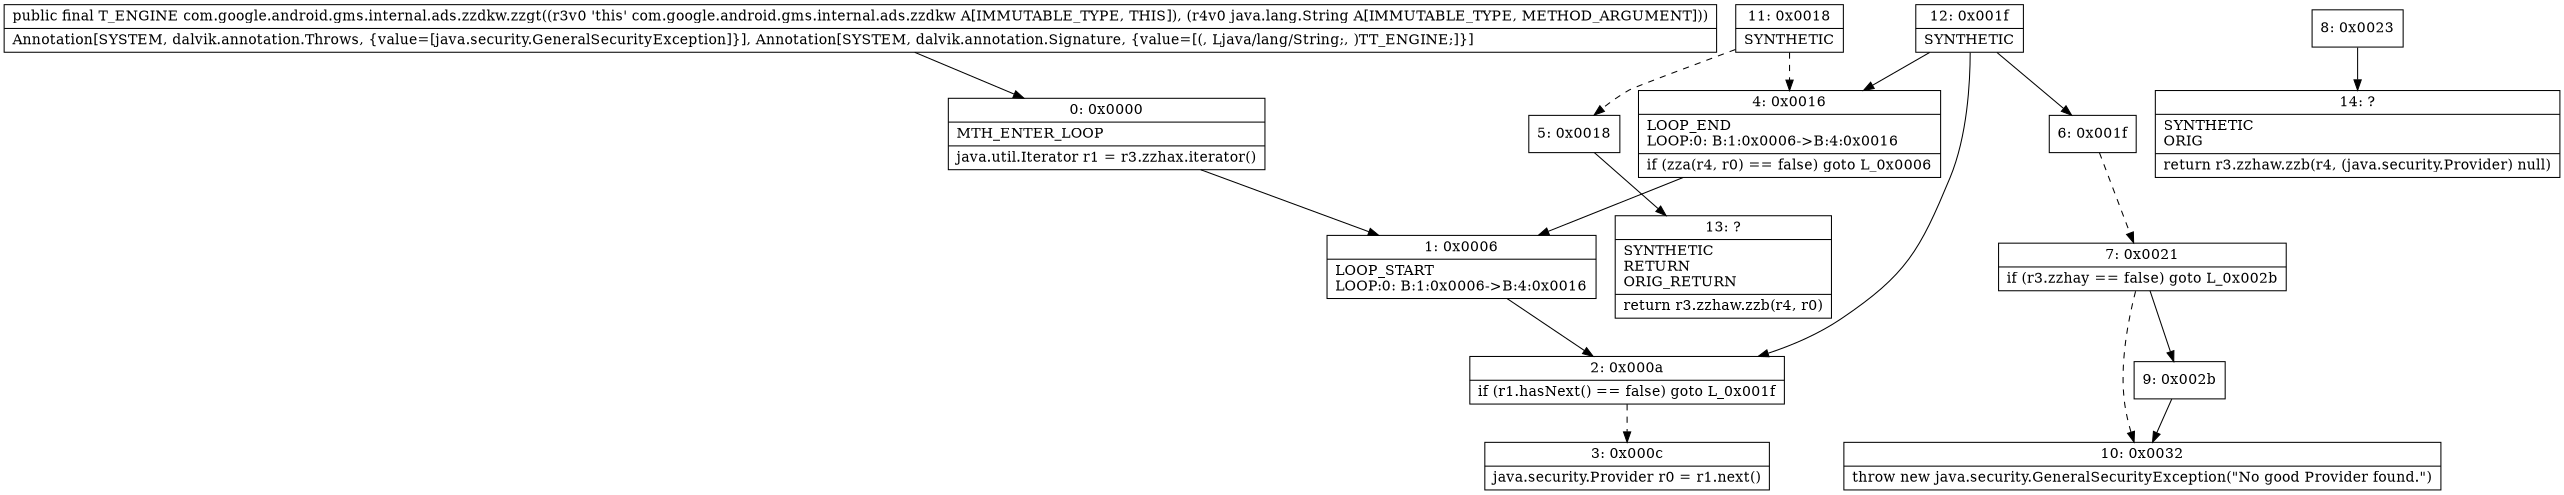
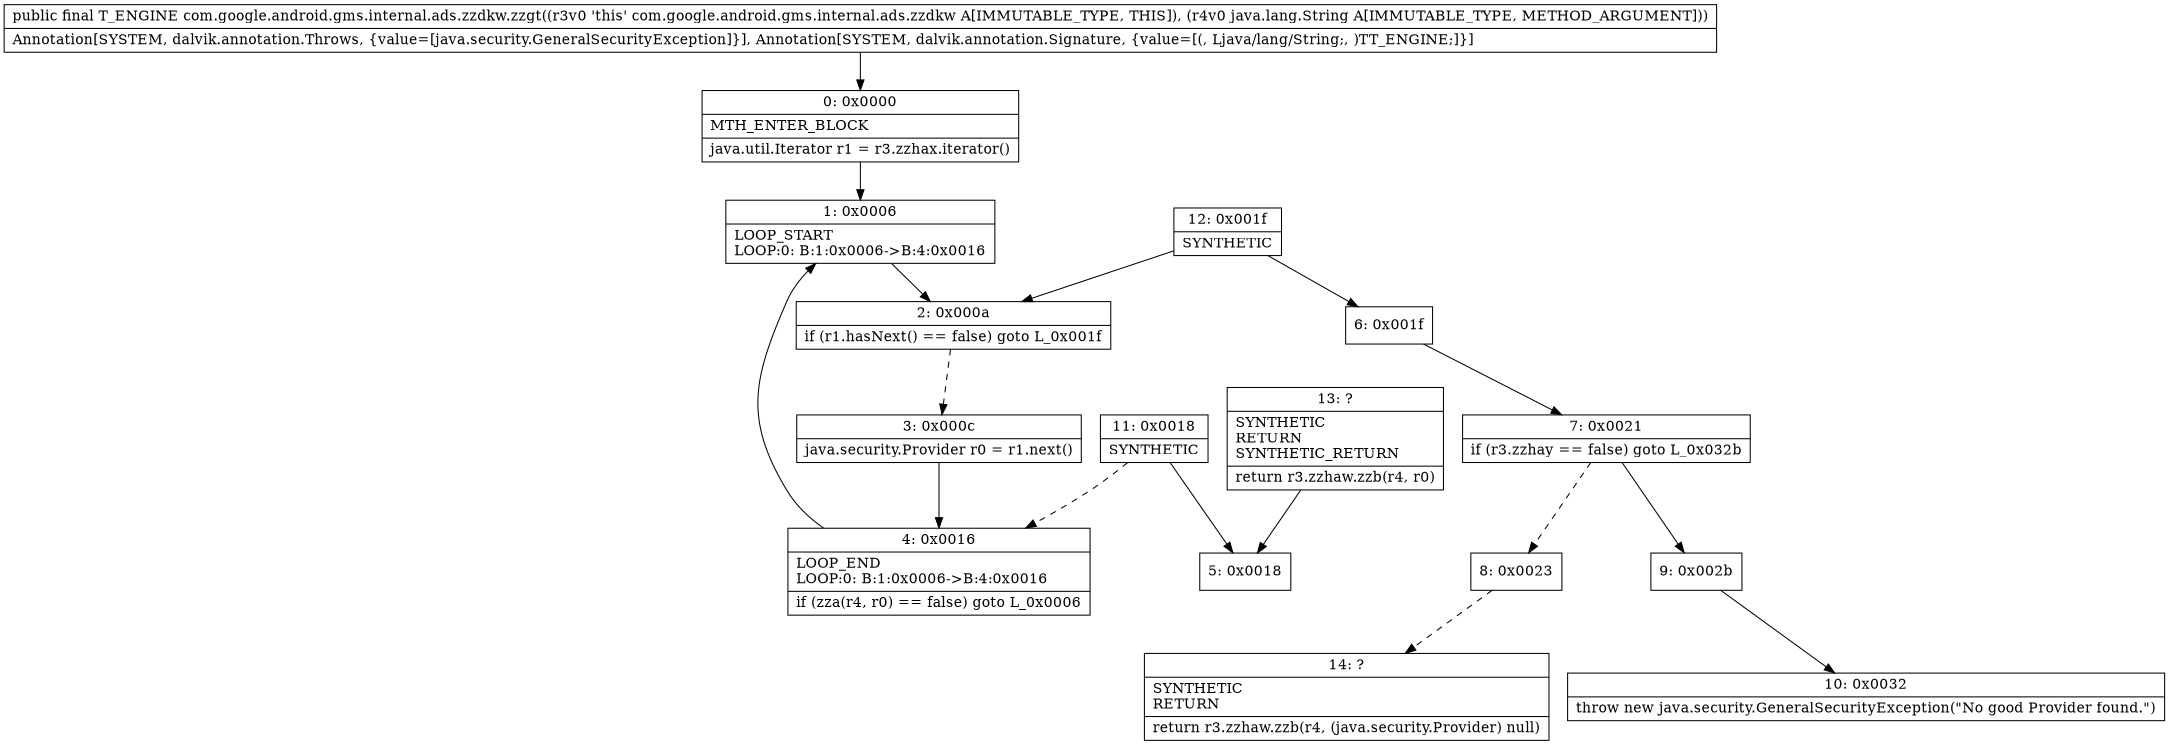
edge "8: 0x0023" -> "14: ?": style solid -> dashed
edge "12: 0x001f" -> "4: 0x0016": now "3: 0x000c" -> "4: 0x0016"
edge "11: 0x0018" -> "5: 0x0018": style dashed -> solid
node "0: 0x0000": text "MTH_ENTER_LOOP" -> "MTH_ENTER_BLOCK"
node "14: ?": text "ORIG" -> "RETURN"
edge "5: 0x0018" -> "13: ?": reversed
edge "6: 0x001f" -> "7: 0x0021": style dashed -> solid
node "7: 0x0021": text "if (r3.zzhay == false) goto L_0x002b" -> "if (r3.zzhay == false) goto L_0x032b"
node "13: ?": text "ORIG_RETURN" -> "SYNTHETIC_RETURN"
edge "7: 0x0021" -> "10: 0x0032": now "7: 0x0021" -> "8: 0x0023"
